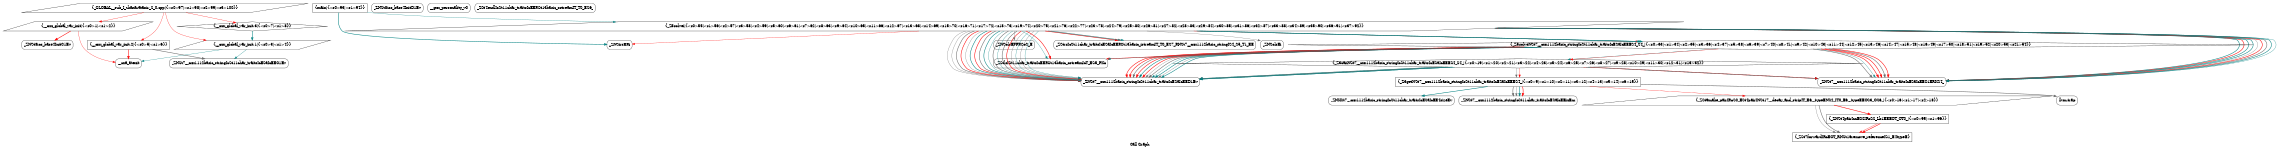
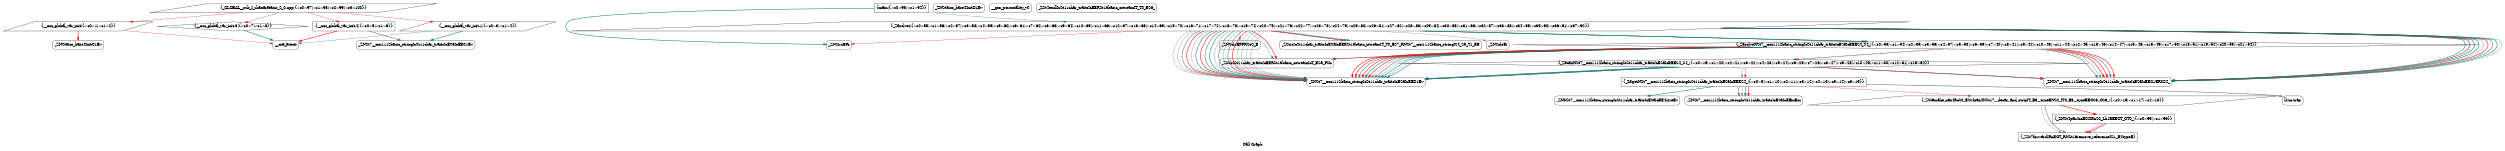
edge "{__cxx_global_var_init.3|{<s0>7|<s1>8}}" -> "{__cxx_global_var_init.1|{<s0>3|<s1>4}}": now "{__cxx_global_var_init.3|{<s0>7|<s1>8}}" -> "__cxa_atexit"
edge "{__cxx_global_var_init.1|{<s0>3|<s1>4}}" -> "_ZNSt7__cxx1112basic_stringIcSt11char_traitsIcESaIcEEC1Ev": style solid -> bold
